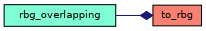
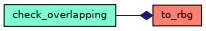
node "rbg_overlapping": label "rbg_overlapping" -> "check_overlapping"
